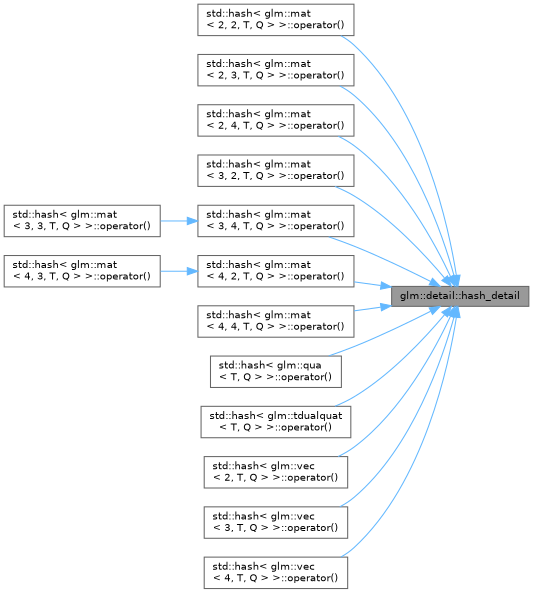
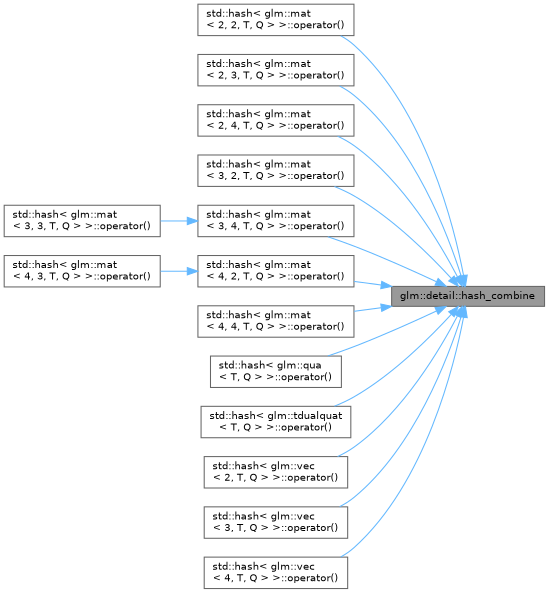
node "glm::detail::hash_detail": label "glm::detail::hash_detail" -> "glm::detail::hash_combine"
